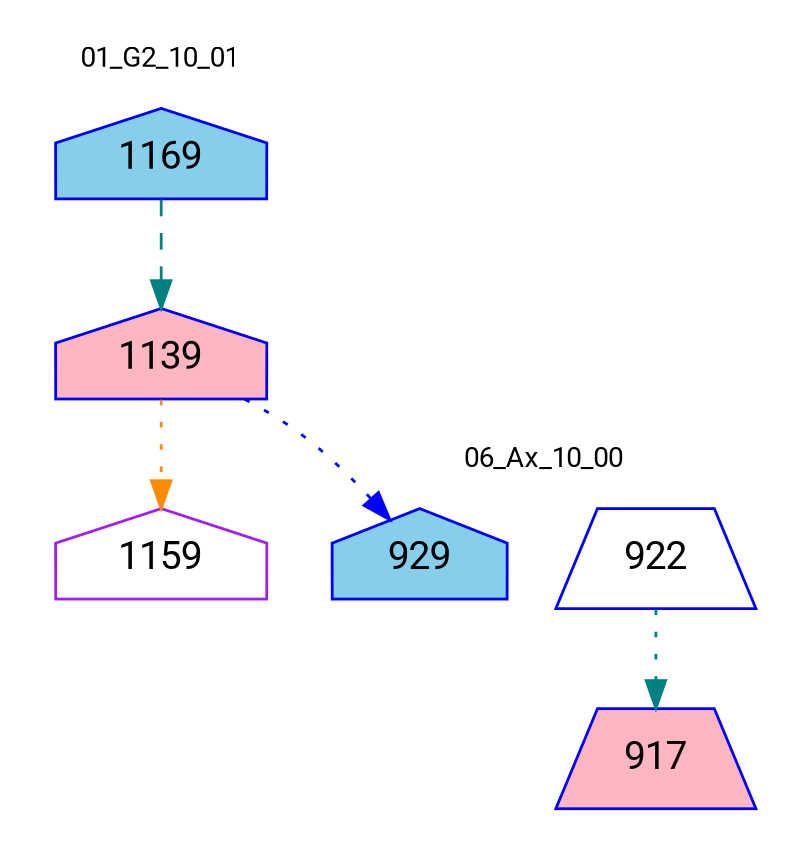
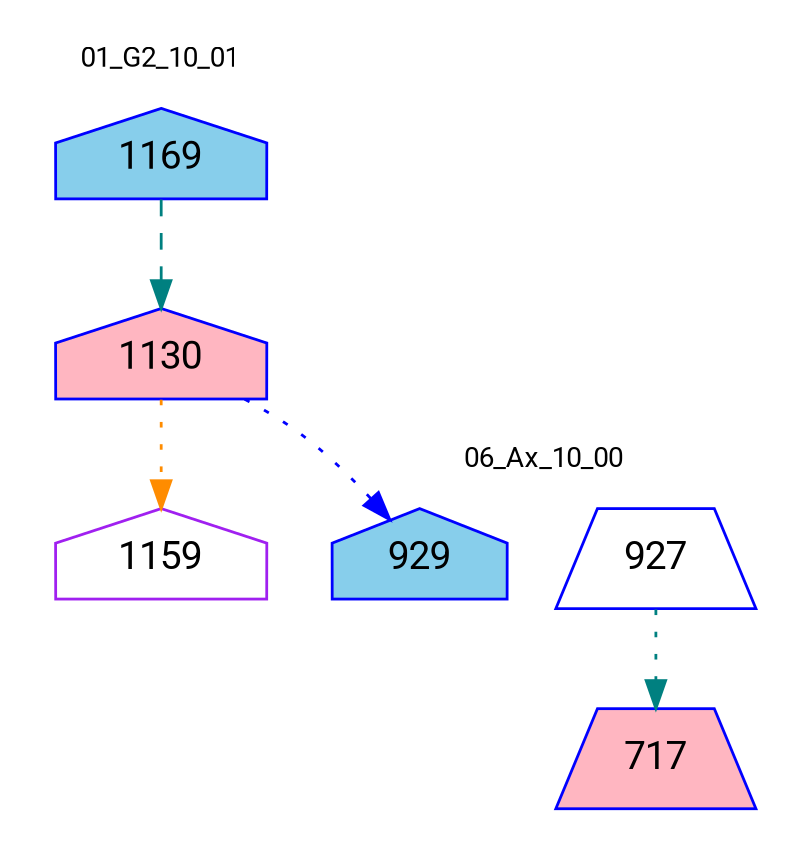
node "1139": label "1139" -> "1130"
node "922": label "922" -> "927"
node "917": label "917" -> "717"
